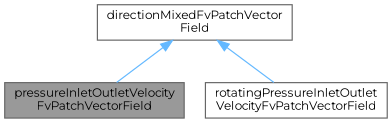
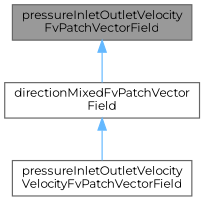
edge "pressureInletOutletVelocity FvPatchVectorField" -> "directionMixedFvPatchVector Field": reversed
node "rotatingPressureInletOutlet VelocityFvPatchVectorField": label "rotatingPressureInletOutlet VelocityFvPatchVectorField" -> "pressureInletOutletVelocity VelocityFvPatchVectorField"
